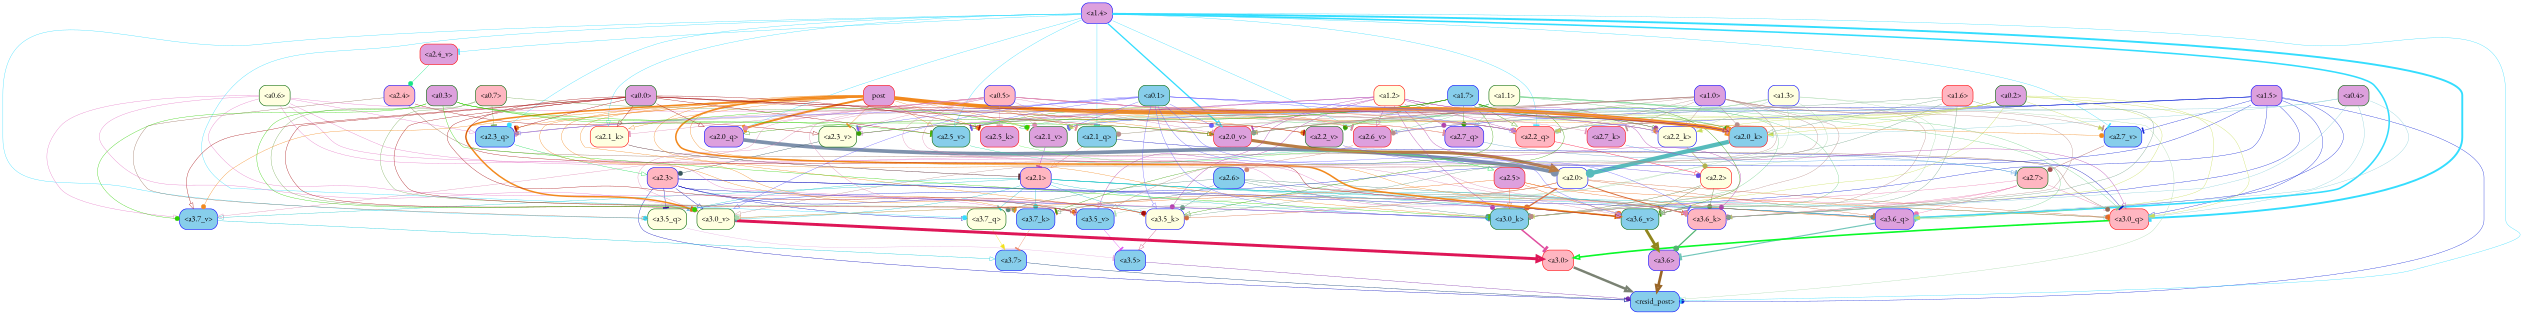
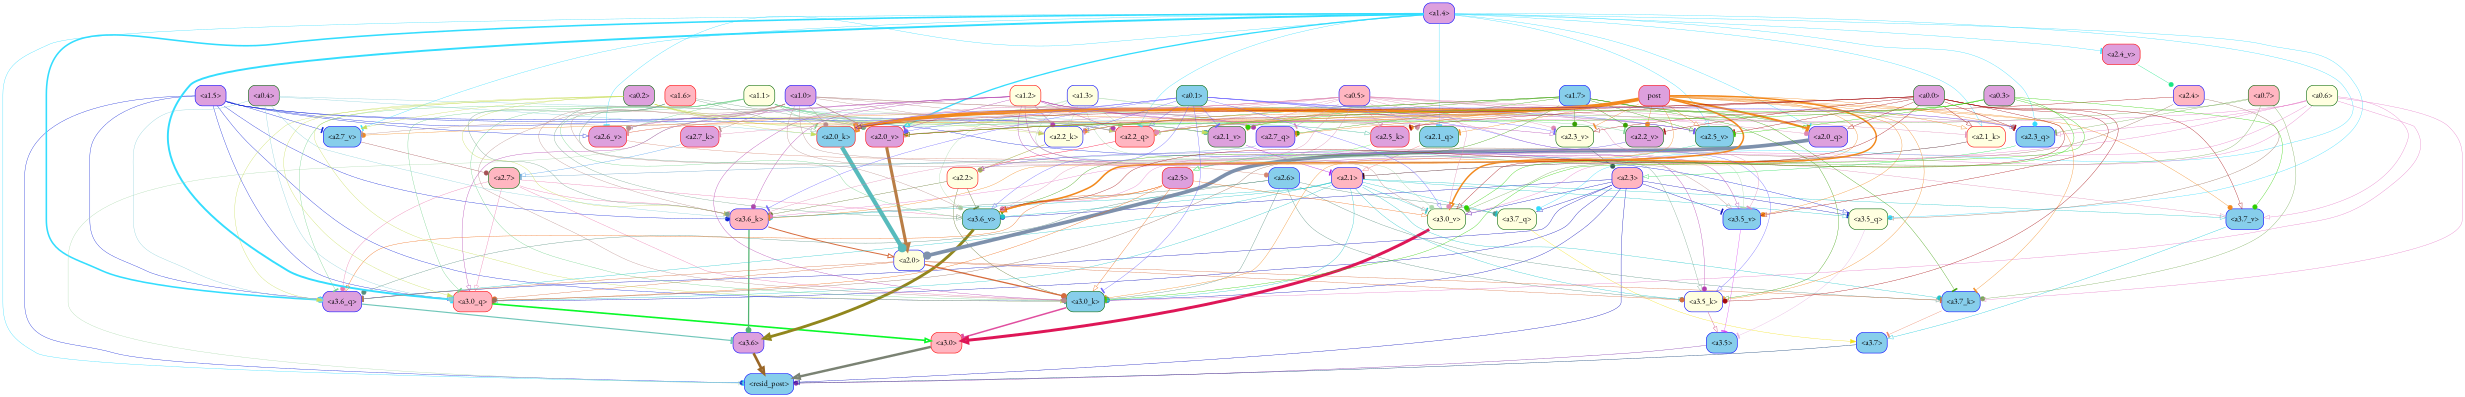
edge "<a2.1_q>" -> "<a3.0_q>": now "<a2.3>" -> "<a3.0_q>"
edge "<a2.2_v>" -> "<a2.2>": arrowhead dot -> onormal
edge "<a2.0>" -> "<a3.6_k>": reversed
